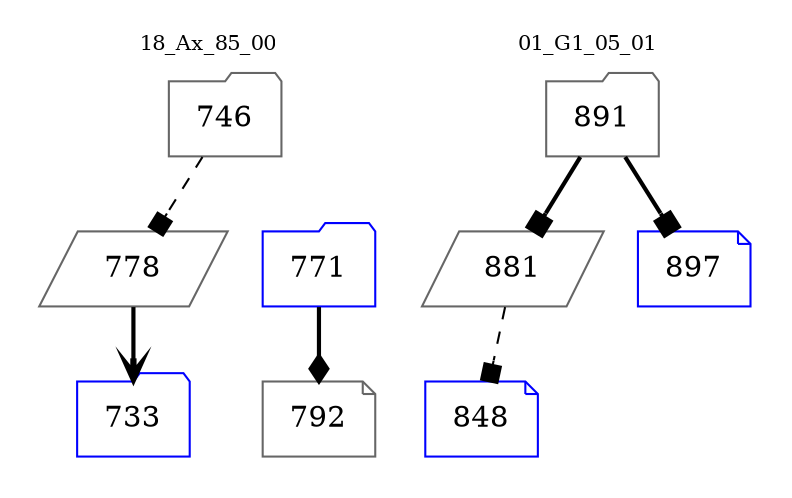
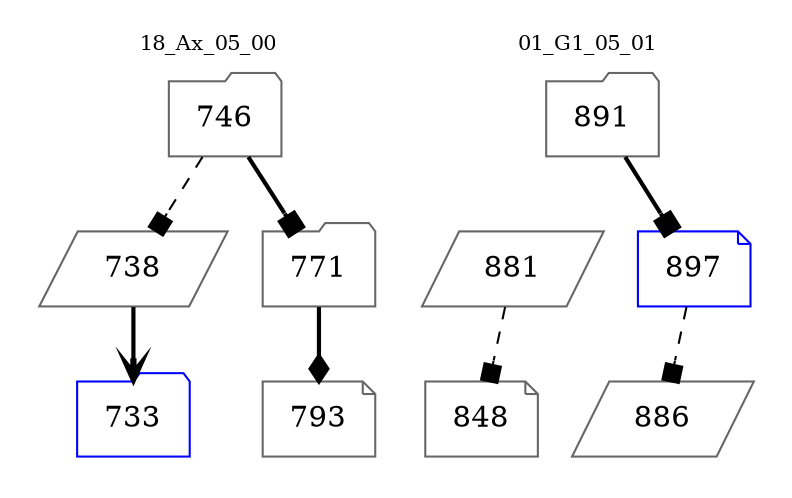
cluster "18_Ax_85_00": label "18_Ax_85_00" -> "18_Ax_05_00"
edge "746" -> "771": added
edge "891" -> "881": removed
node "778": label "778" -> "738"
node "771": color blue -> gray40
node "792": label "792" -> "793"
node "848": color blue -> gray40
node "886": added
